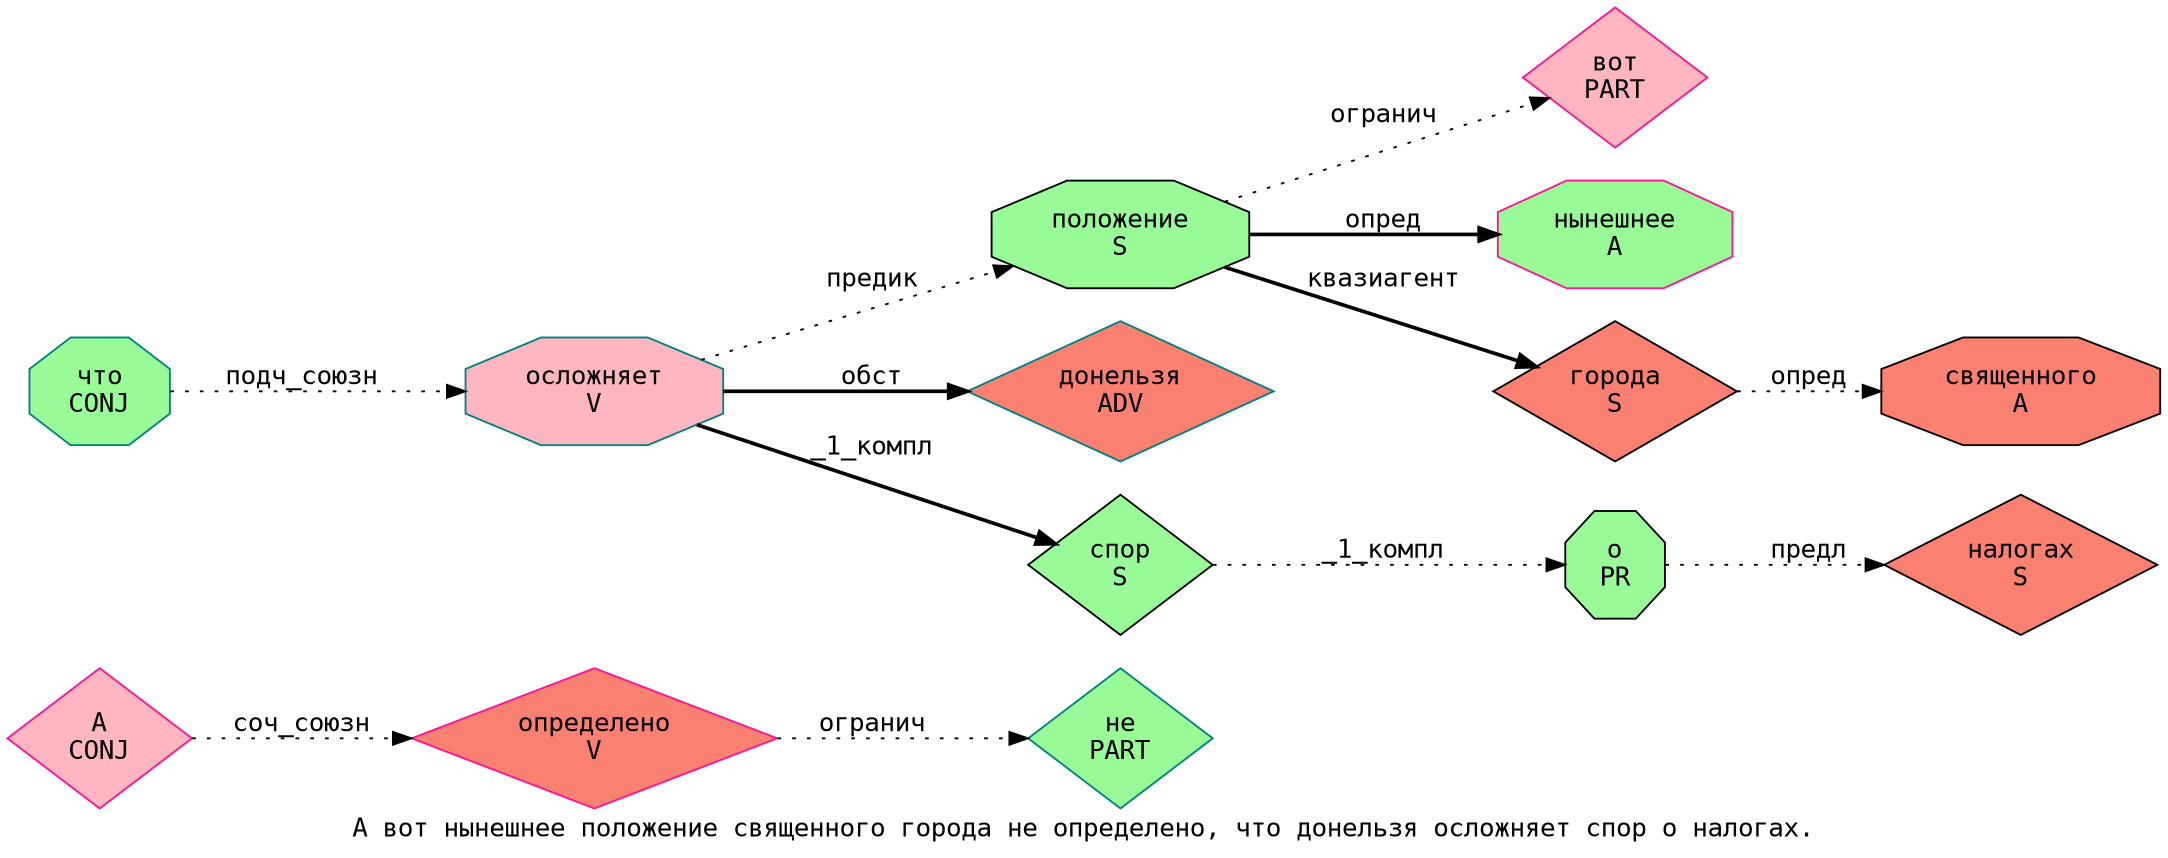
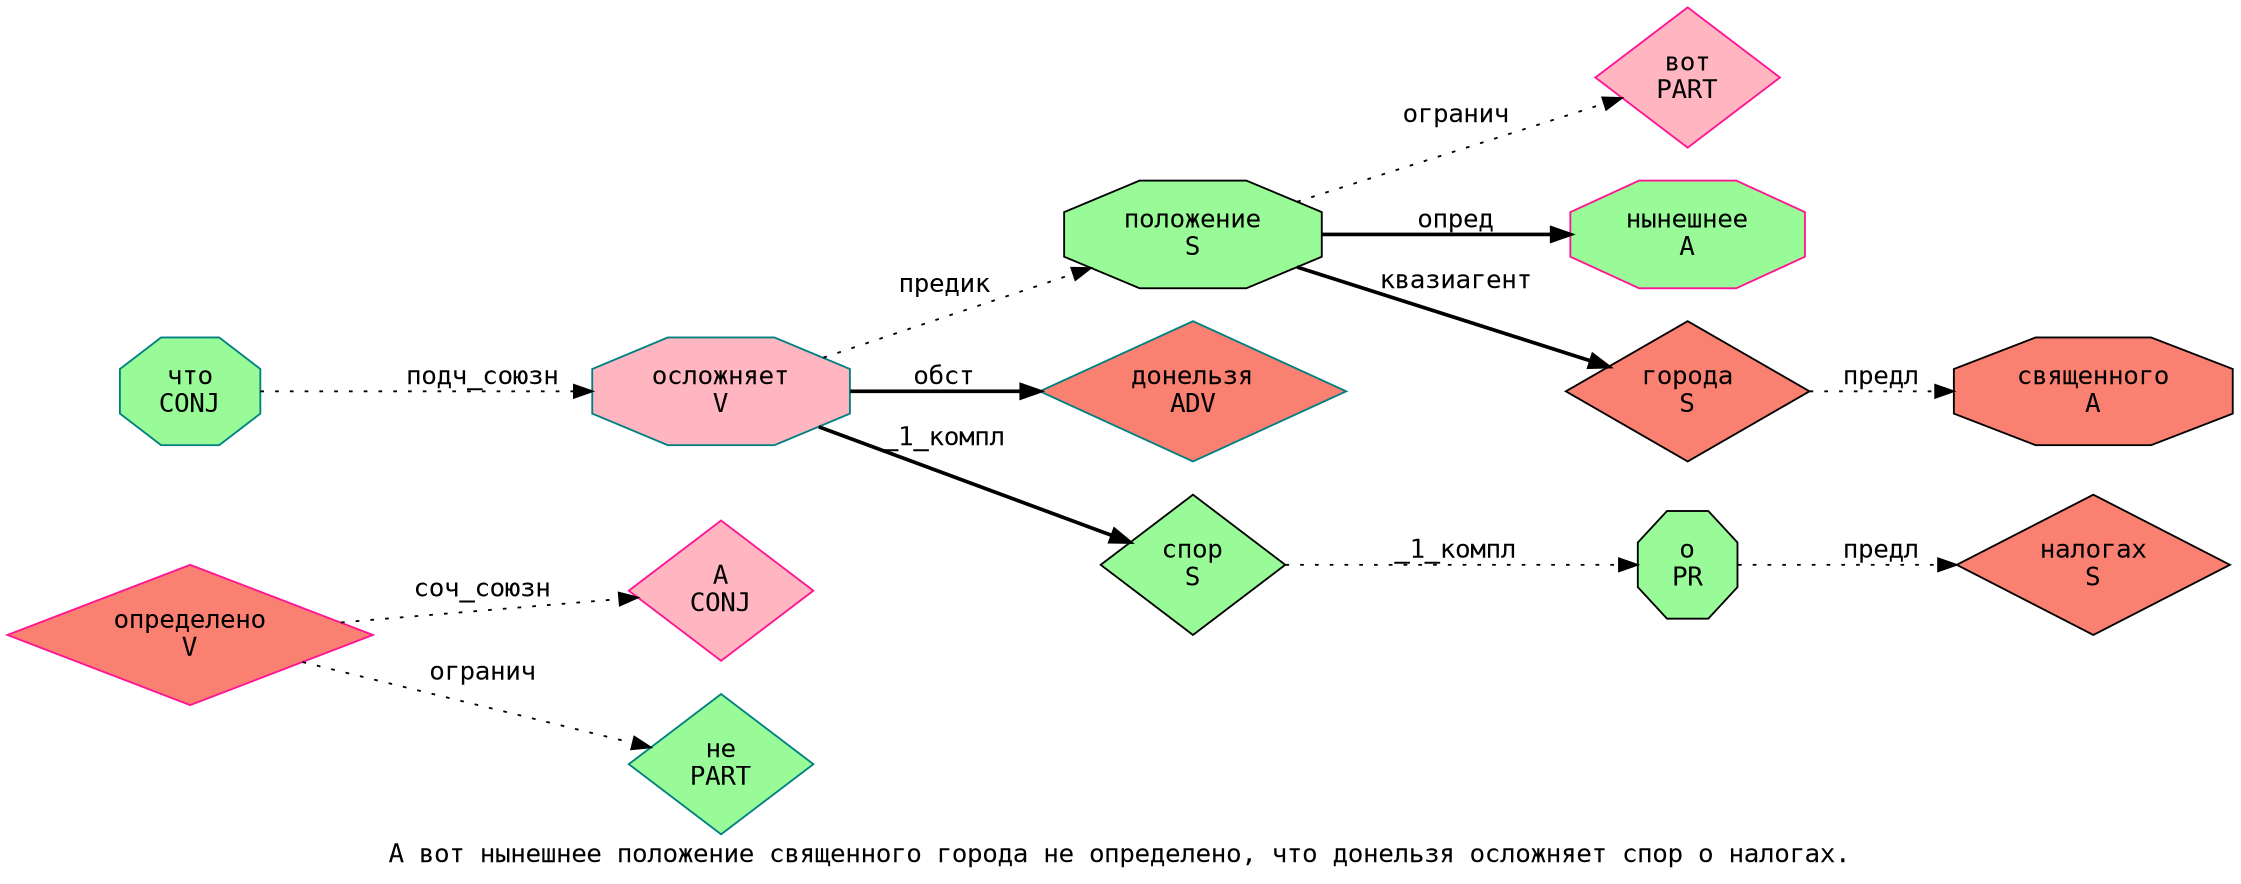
edge "города S" -> "священного A": label "опред" -> "предл"
edge "А CONJ" -> "определено V": reversed
